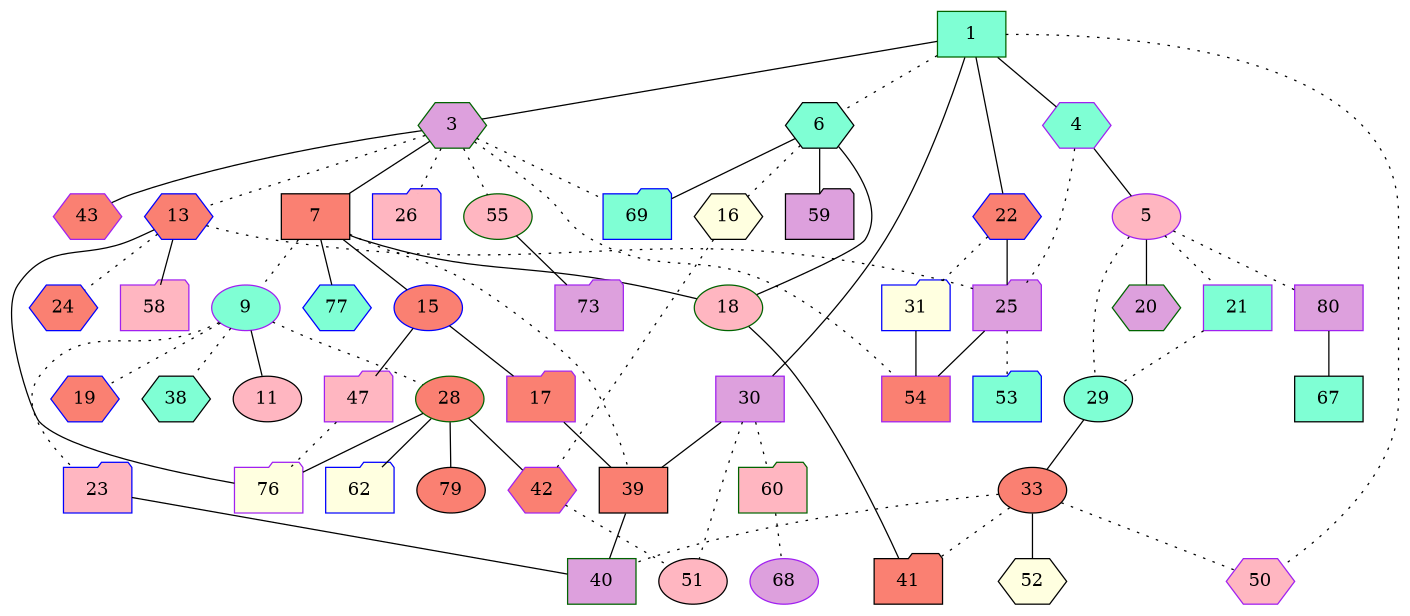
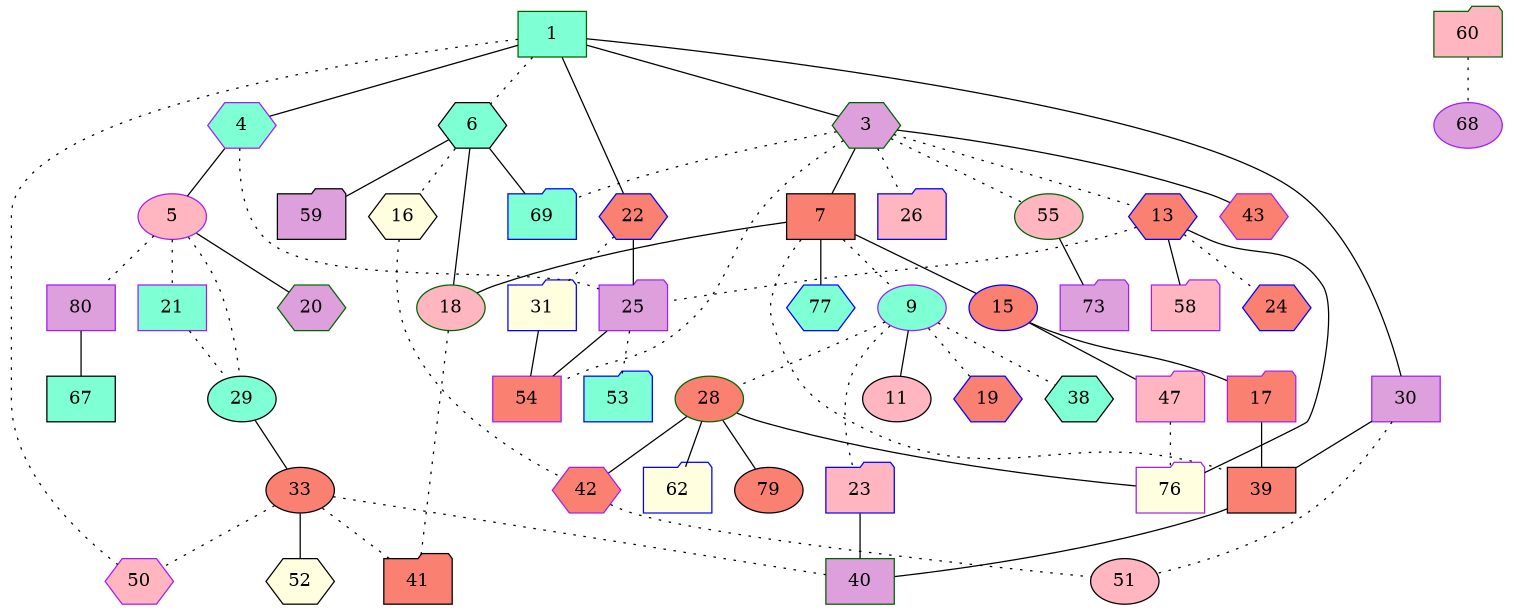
edge "18" -- "41": style solid -> dotted
edge "30" -- "60": removed
